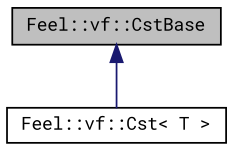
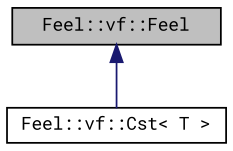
node "Feel::vf::CstBase": label "Feel::vf::CstBase" -> "Feel::vf::Feel"
